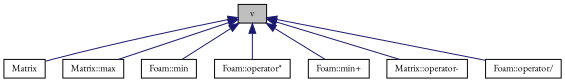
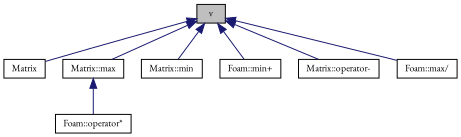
edge "Foam::operator*" -> "v": now "Foam::operator*" -> "Matrix::max"
node "Foam::min": label "Foam::min" -> "Matrix::min"
node "Foam::operator/": label "Foam::operator/" -> "Foam::max/"
